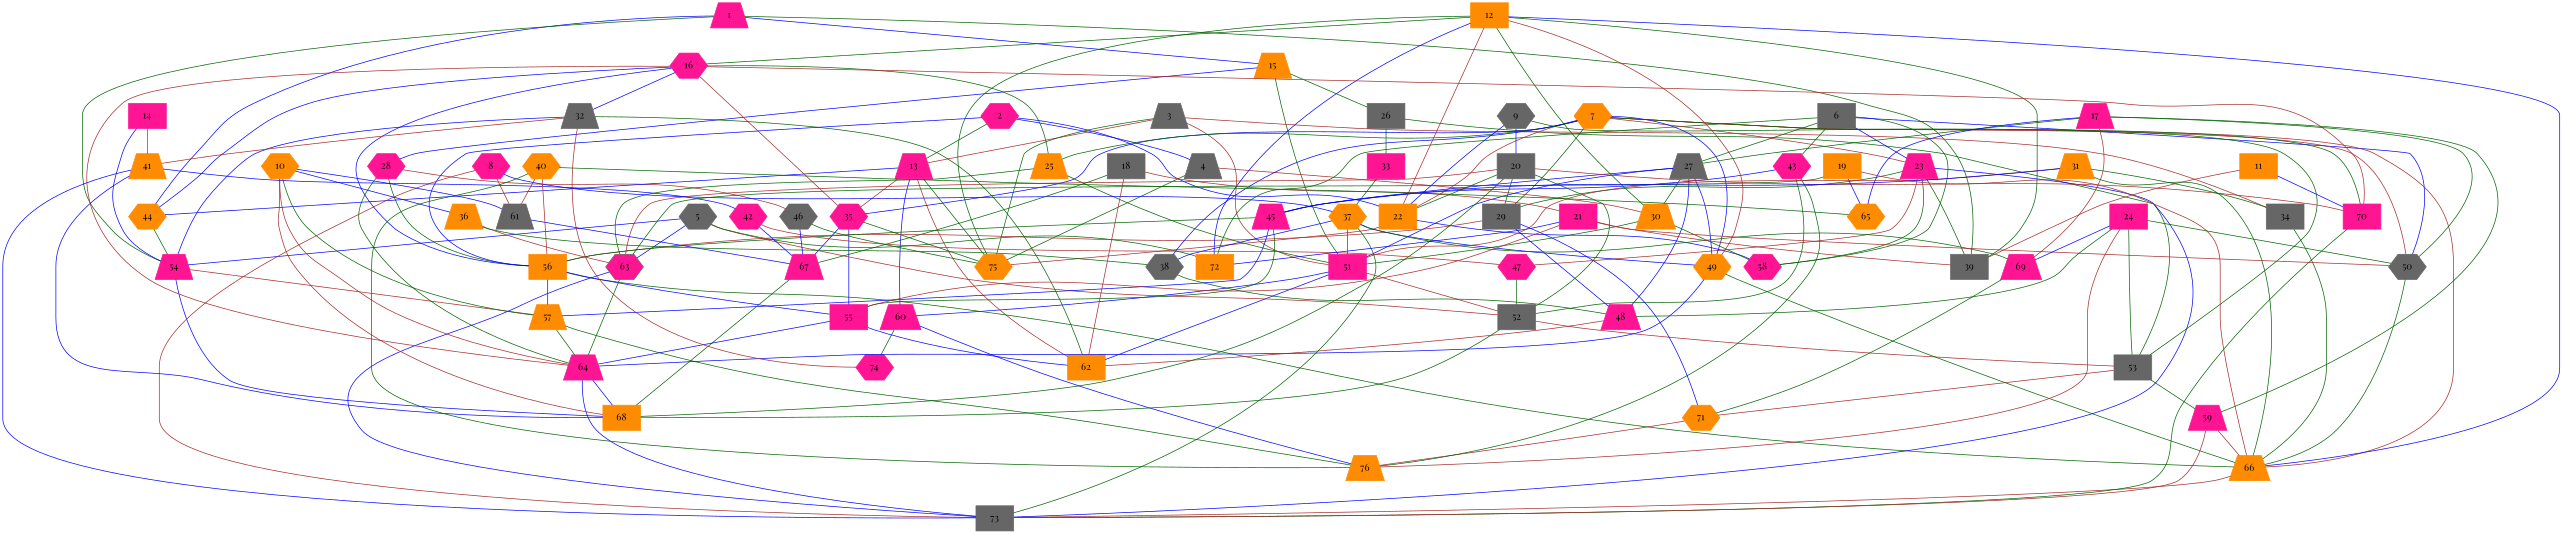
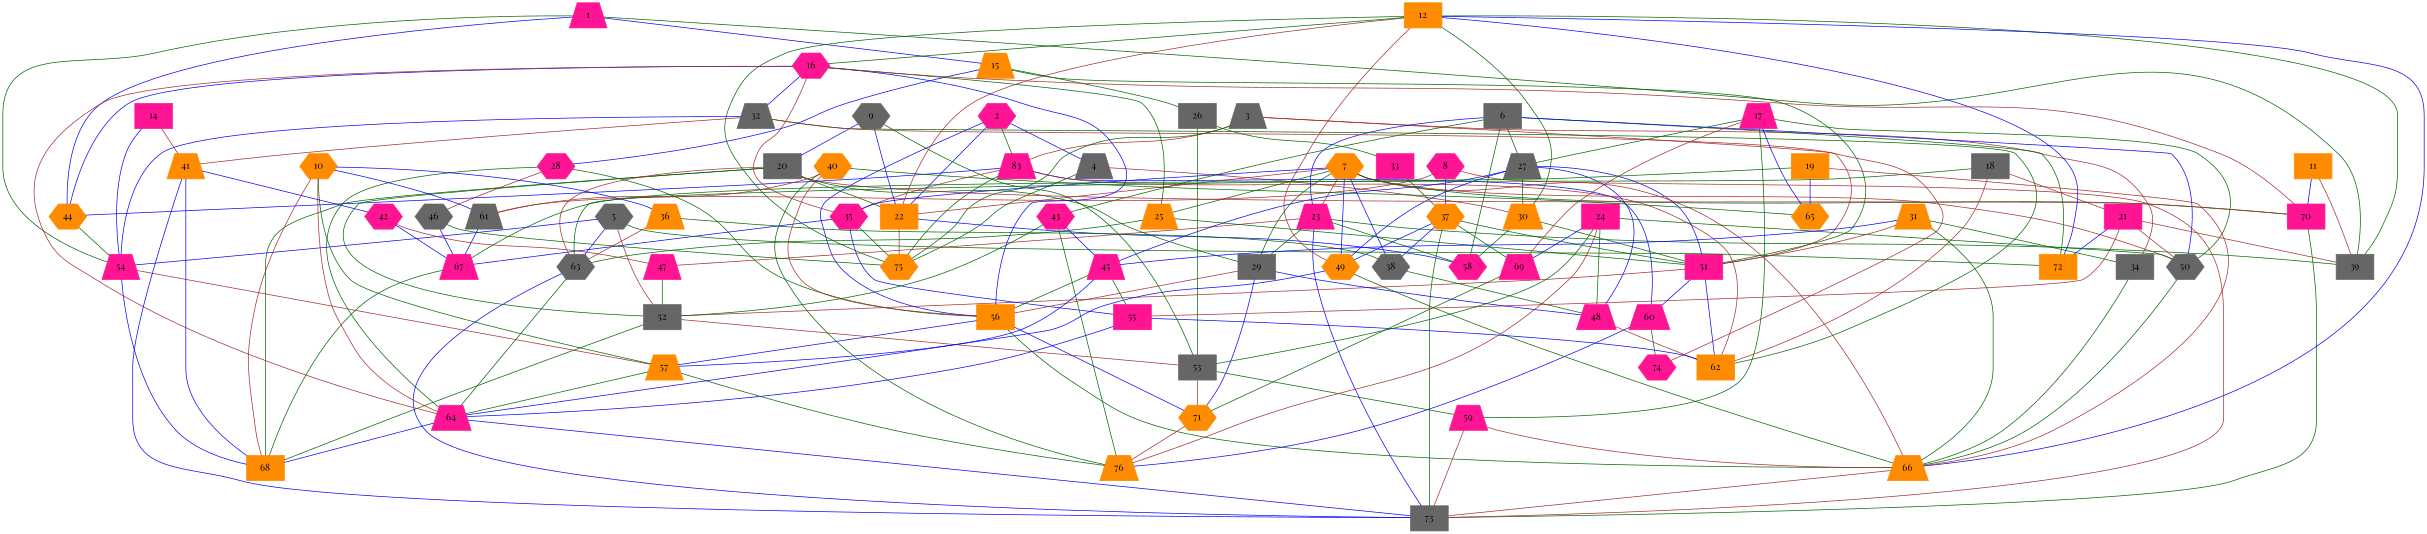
node "13": label "13" -> "83"
node "63": fillcolor deeppink -> gray40
node "47": shape hexagon -> trapezium
edge "56" -- "55": now "56" -- "71"
